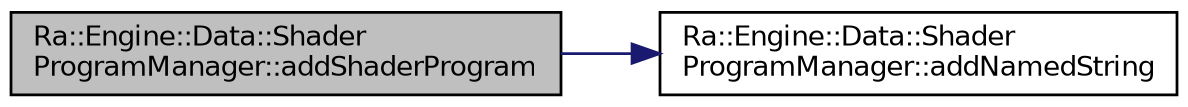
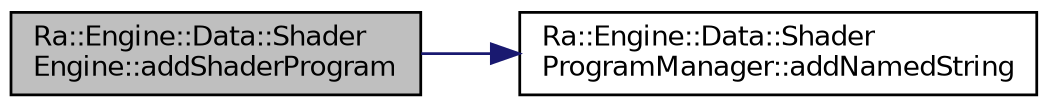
node "Ra::Engine::Data::Shader ProgramManager::addShaderProgram": label "Ra::Engine::Data::Shader ProgramManager::addShaderProgram" -> "Ra::Engine::Data::Shader Engine::addShaderProgram"
